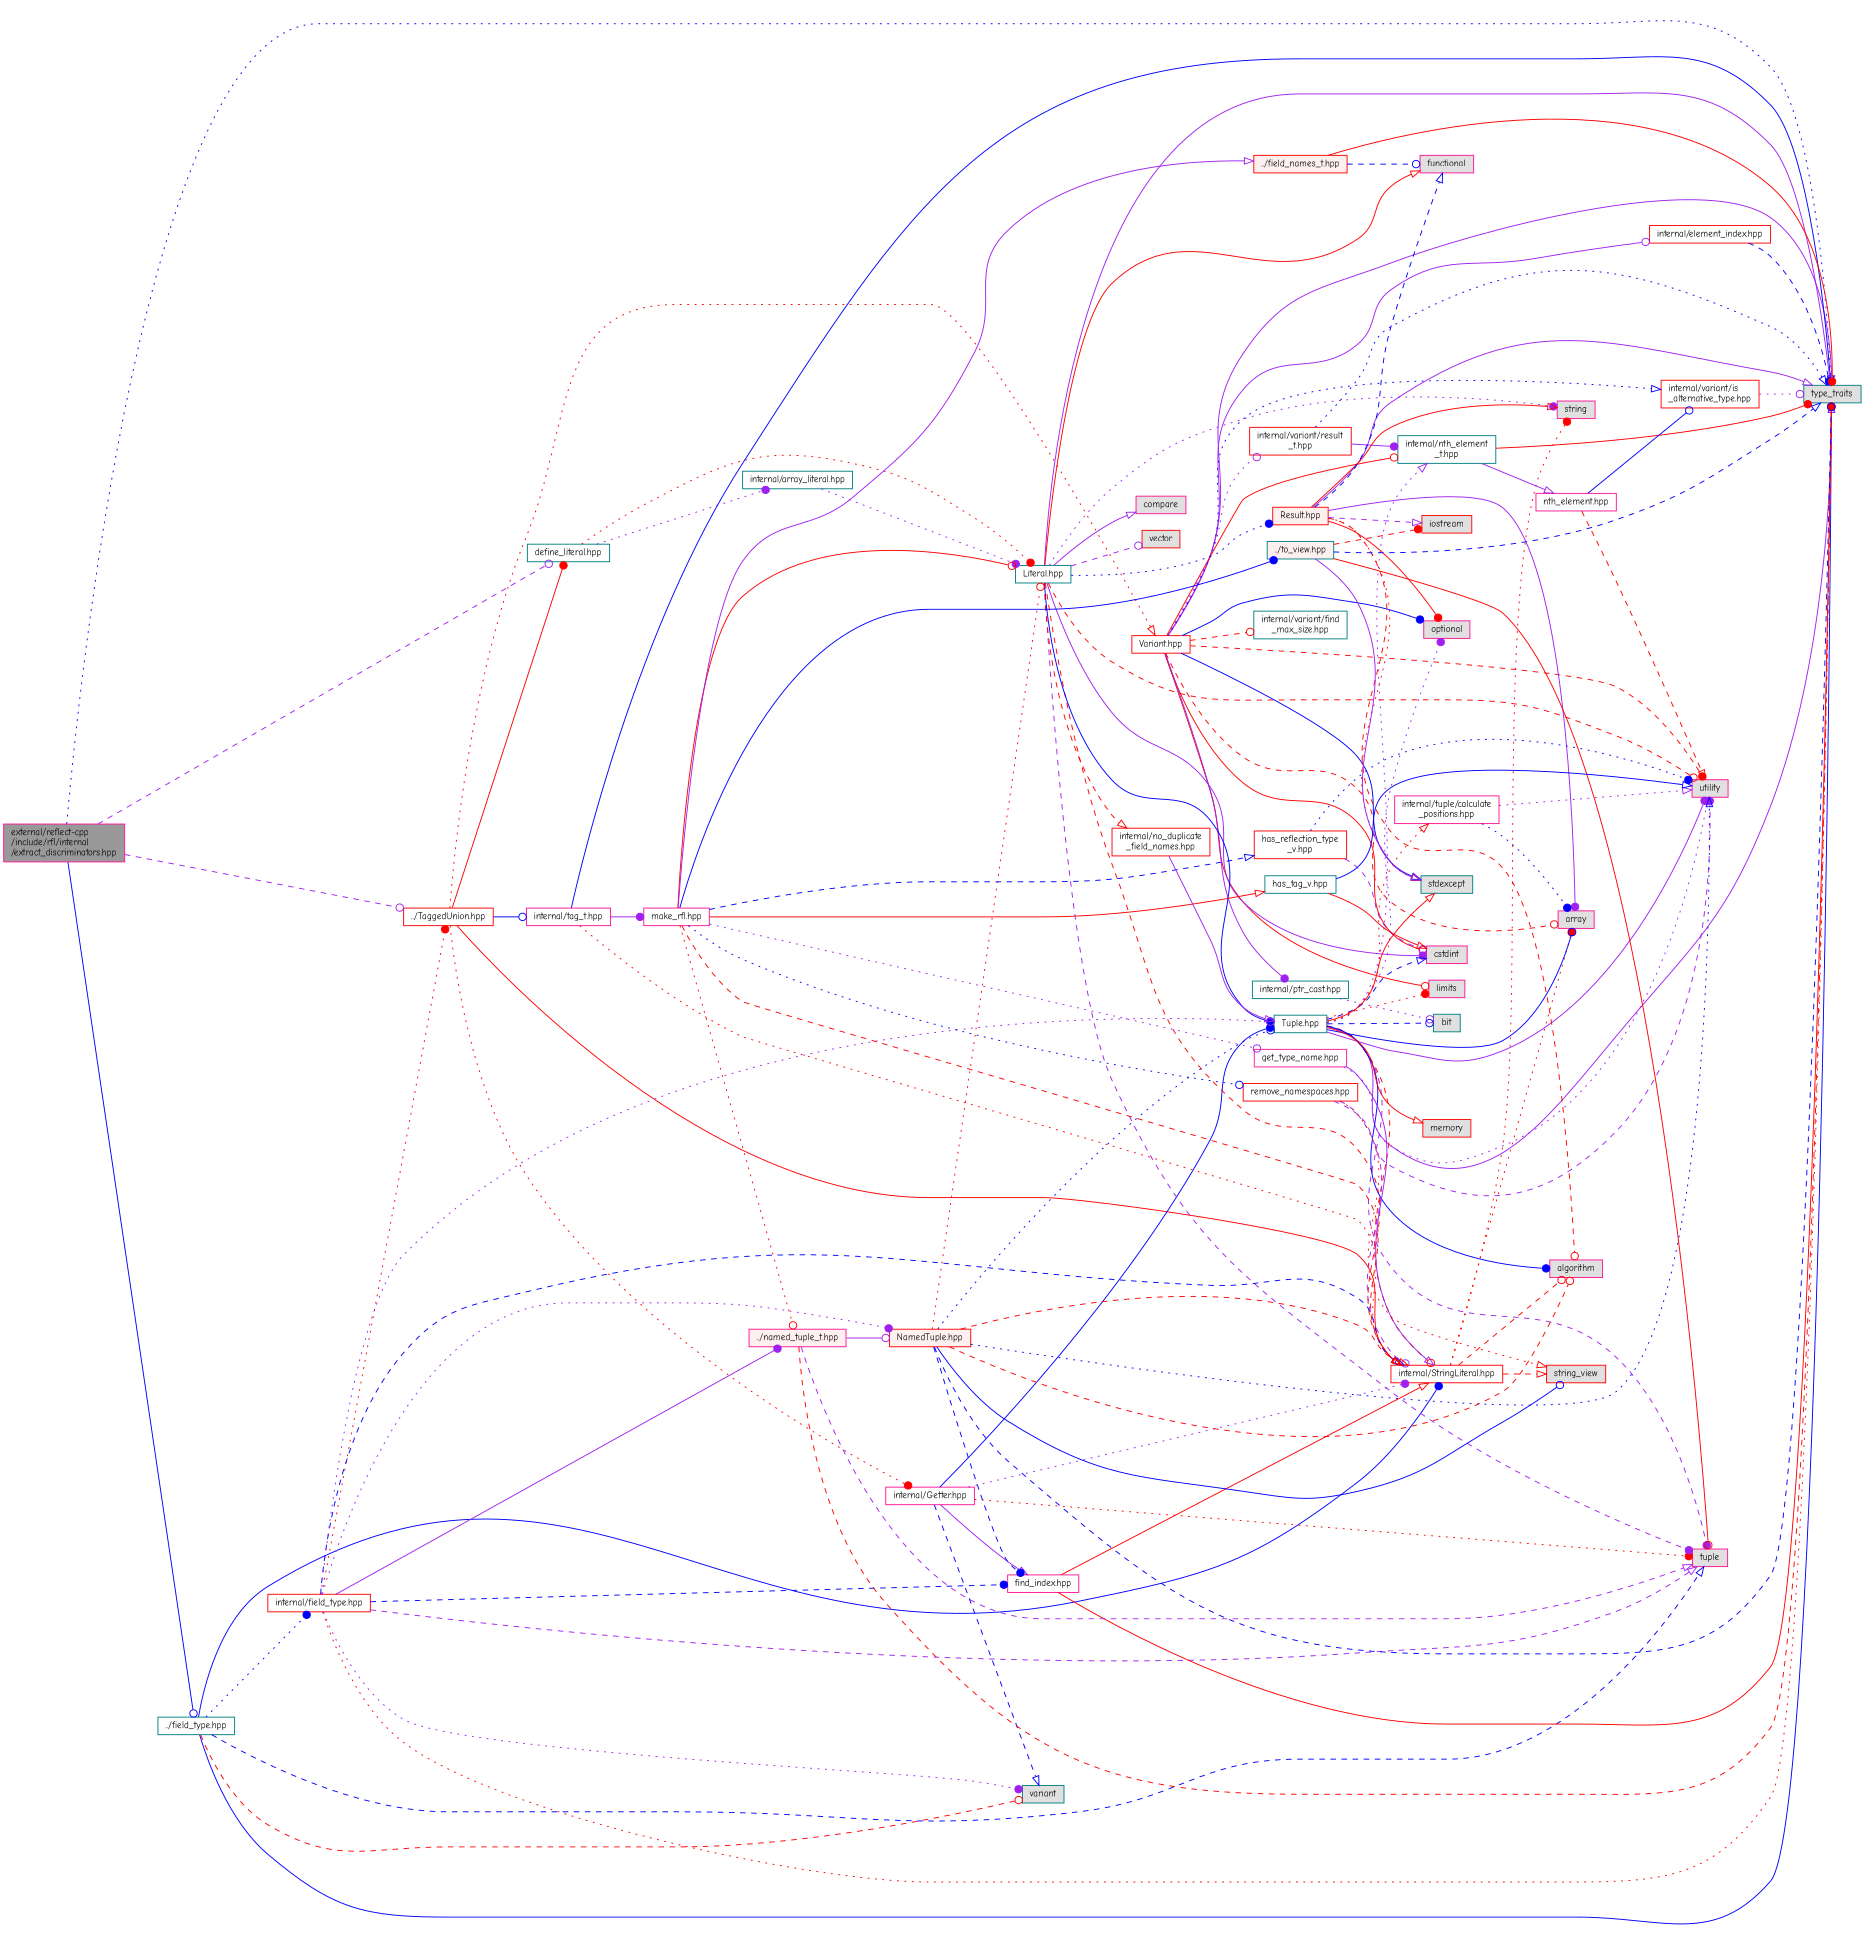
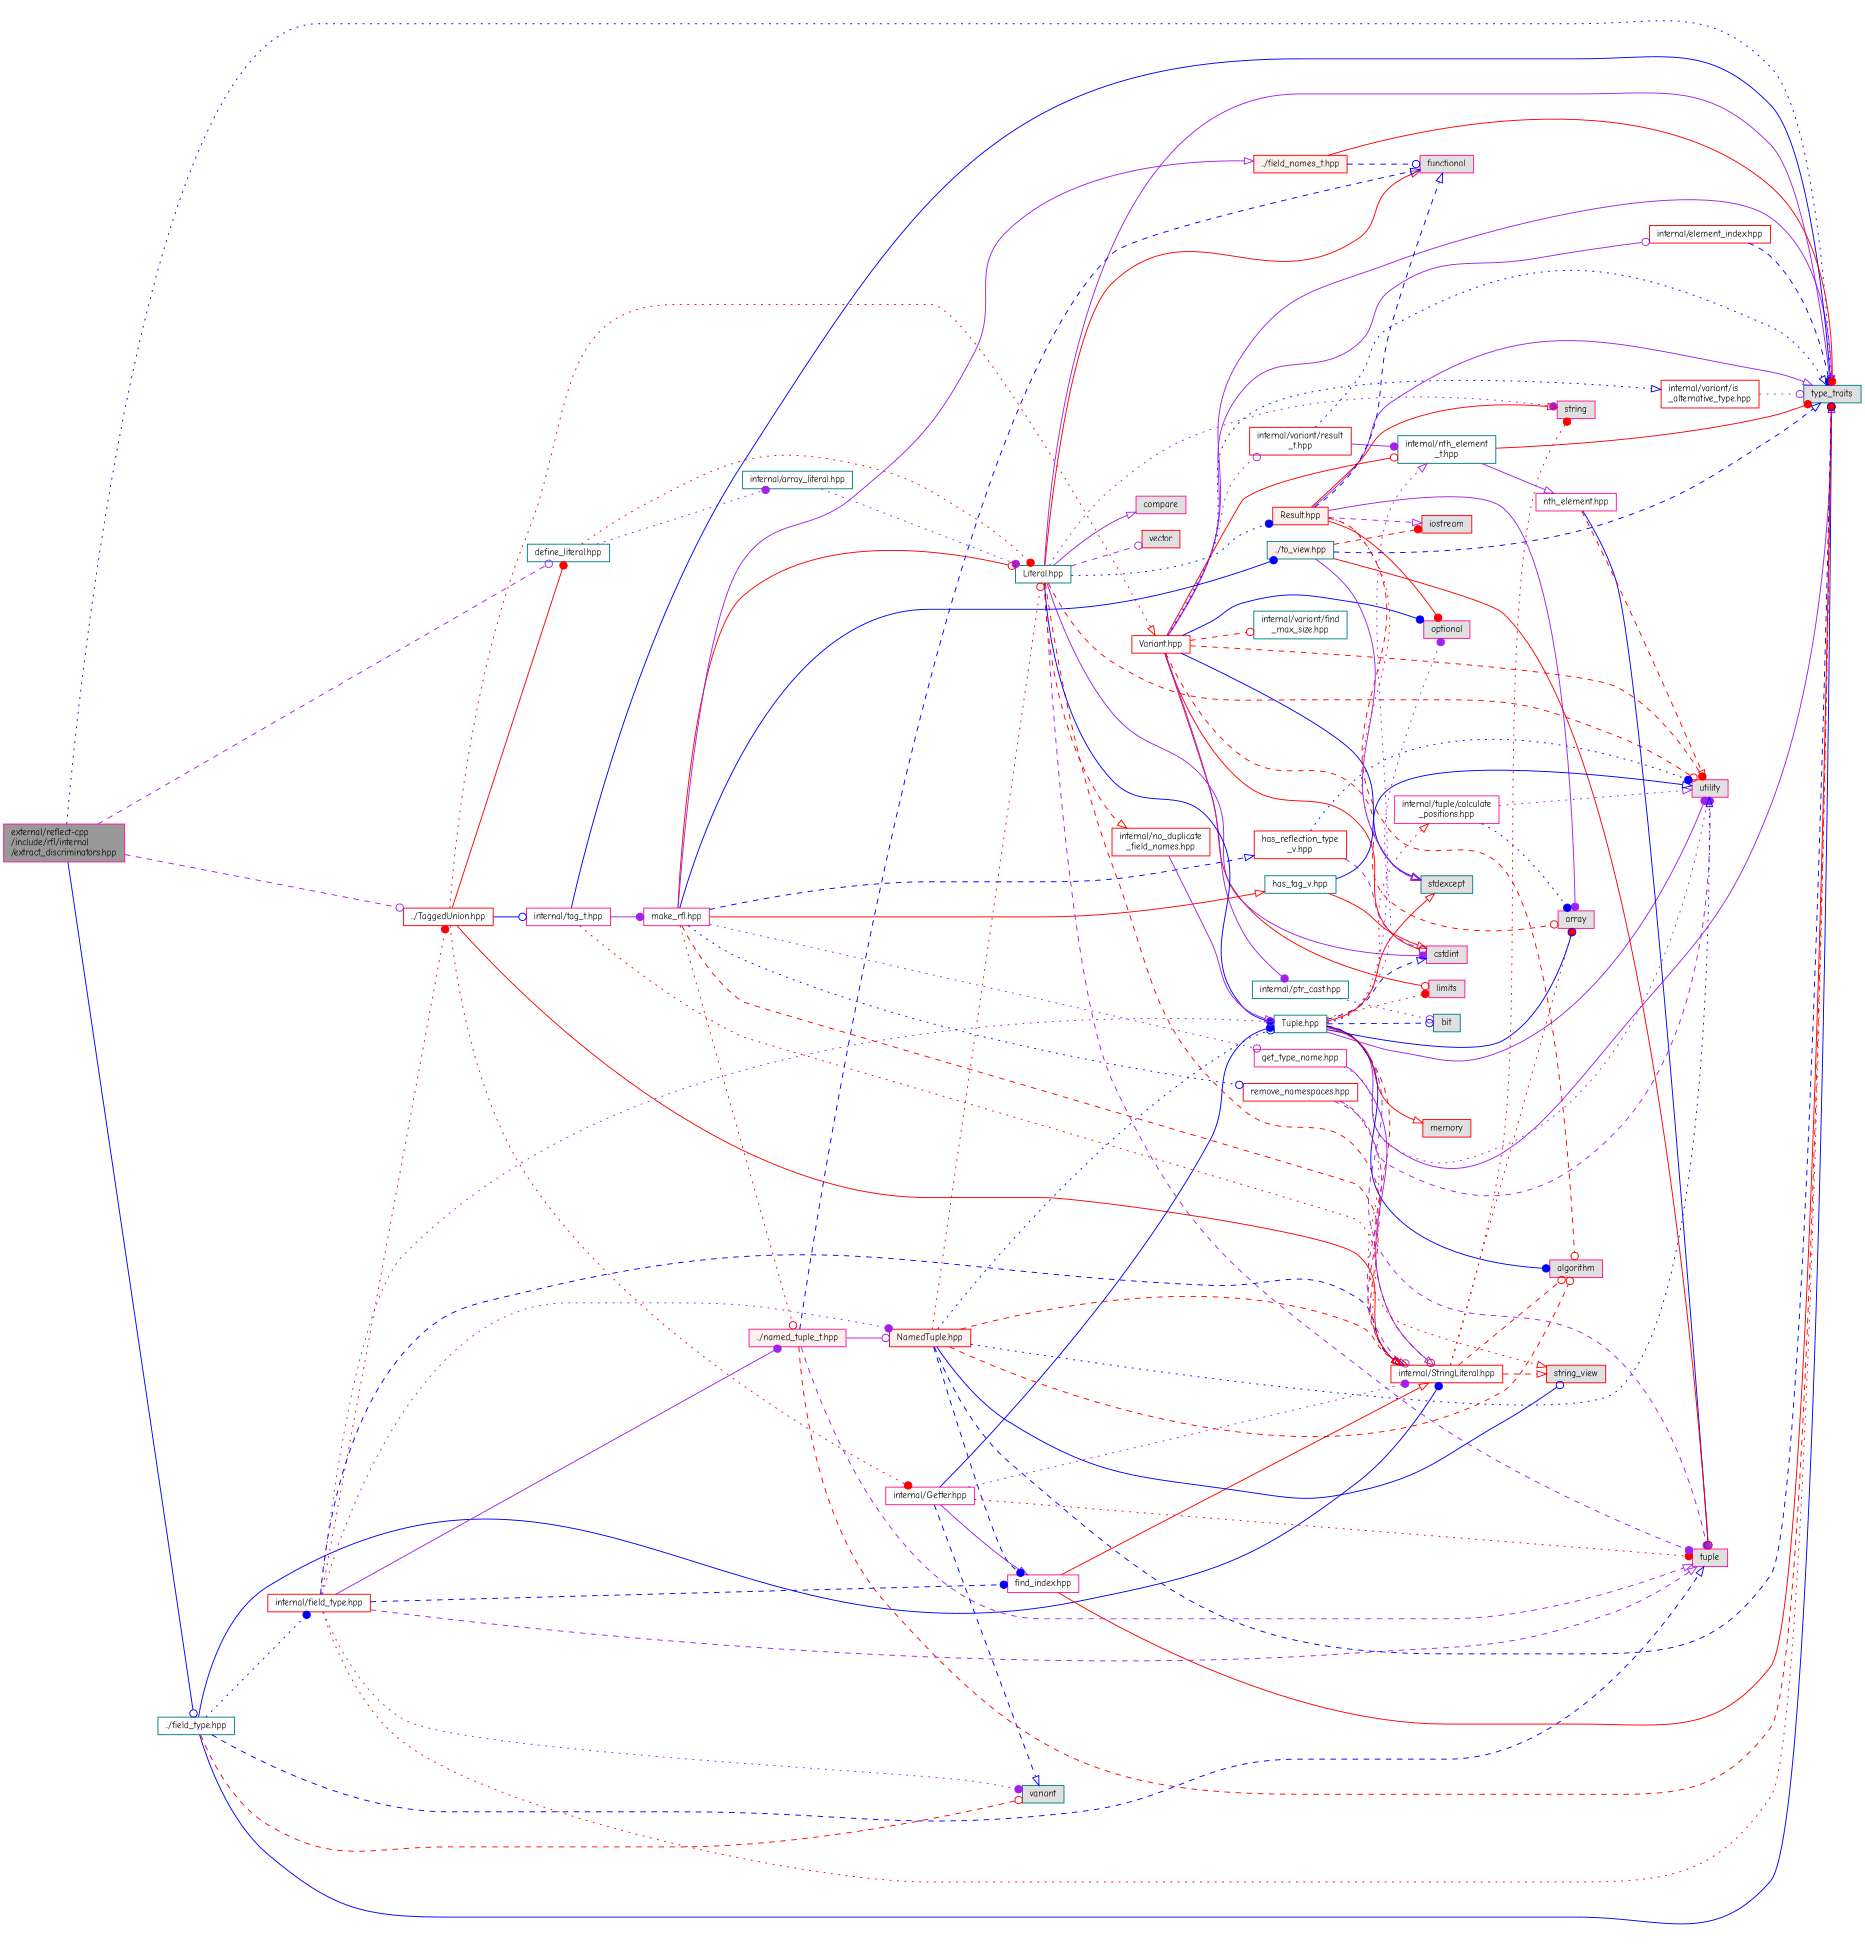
edge "nth_element.hpp" -> "internal/variant/is _alternative_type.hpp": now "nth_element.hpp" -> "tuple"
edge "../named_tuple_t.hpp" -> "functional": added
